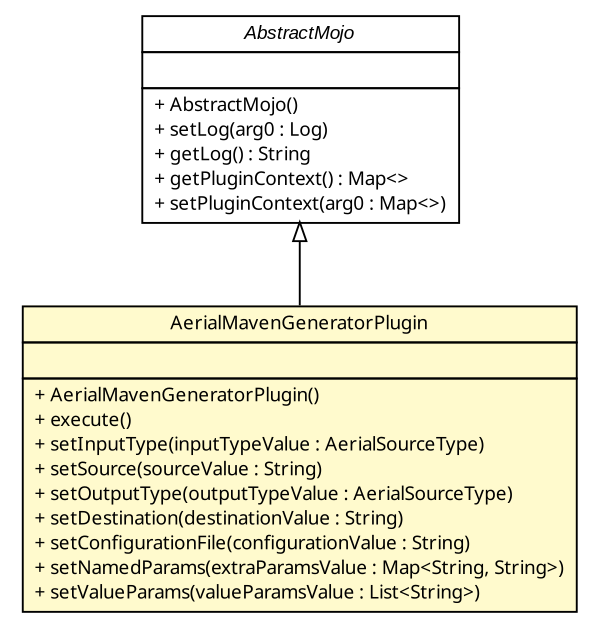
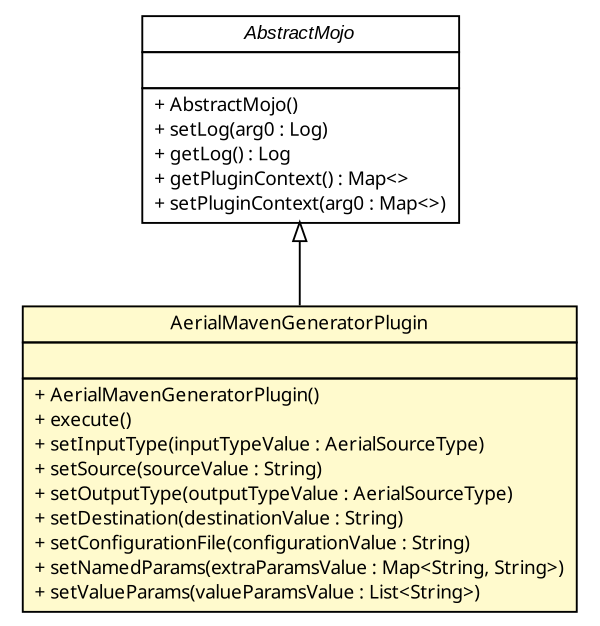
node "AbstractMojo": text "+ getLog() : String" -> "+ getLog() : Log"
